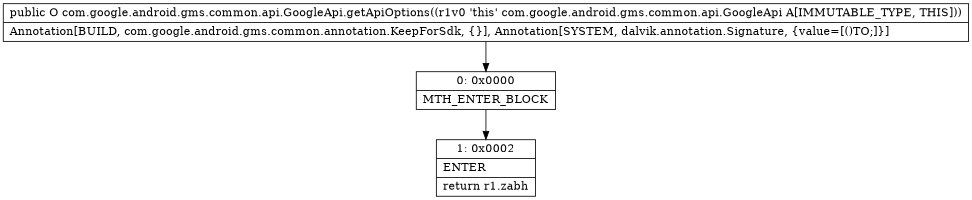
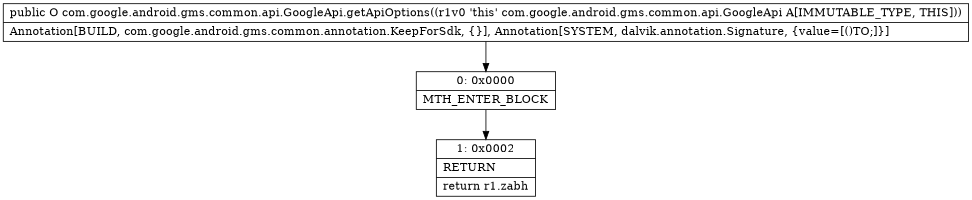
node "1: 0x0002": text "ENTER" -> "RETURN"
